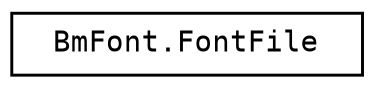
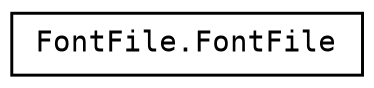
node "BmFont.FontFile": label "BmFont.FontFile" -> "FontFile.FontFile"
